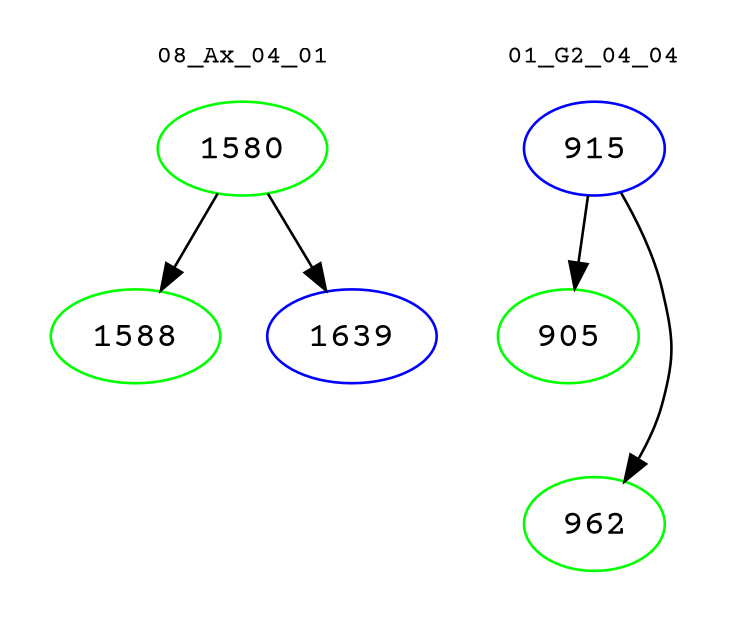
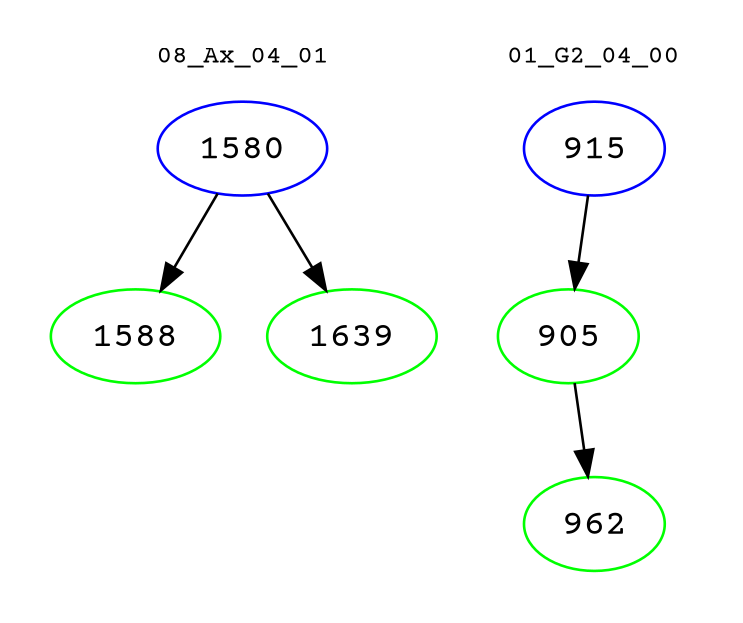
cluster "01_G2_04_04": label "01_G2_04_04" -> "01_G2_04_00"
node "1580": color green -> blue
edge "915" -> "962": now "905" -> "962"
node "1639": color blue -> green
